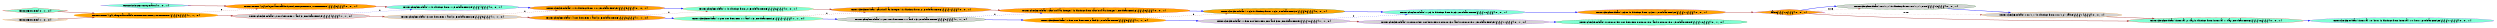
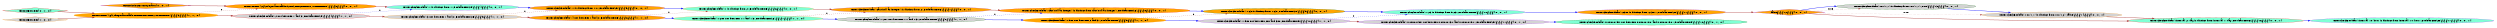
node "testIsDistinctFromOperator['0', '0', '1']": fillcolor aquamarine -> orange
